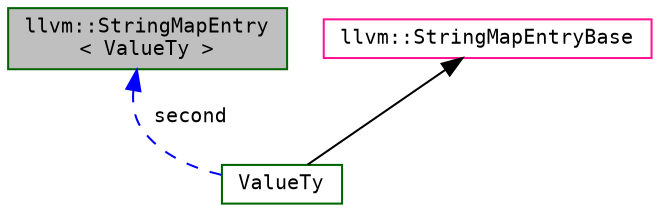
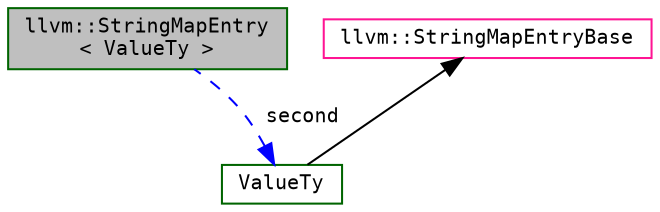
edge "ValueTy" -> "llvm::StringMapEntry < ValueTy >": reversed
